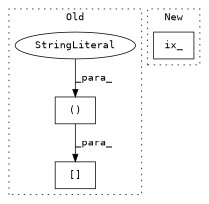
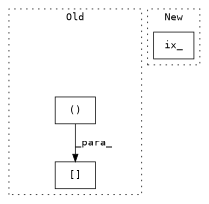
node "StringLiteral": removed
